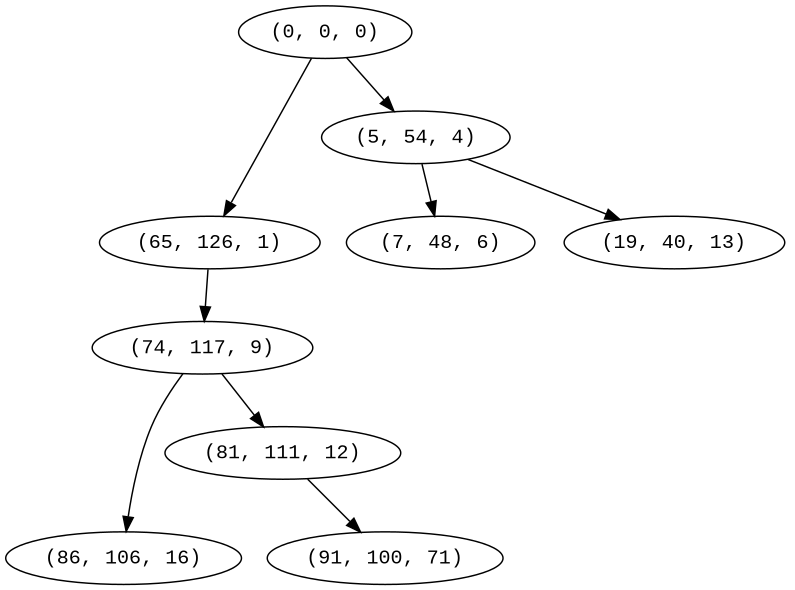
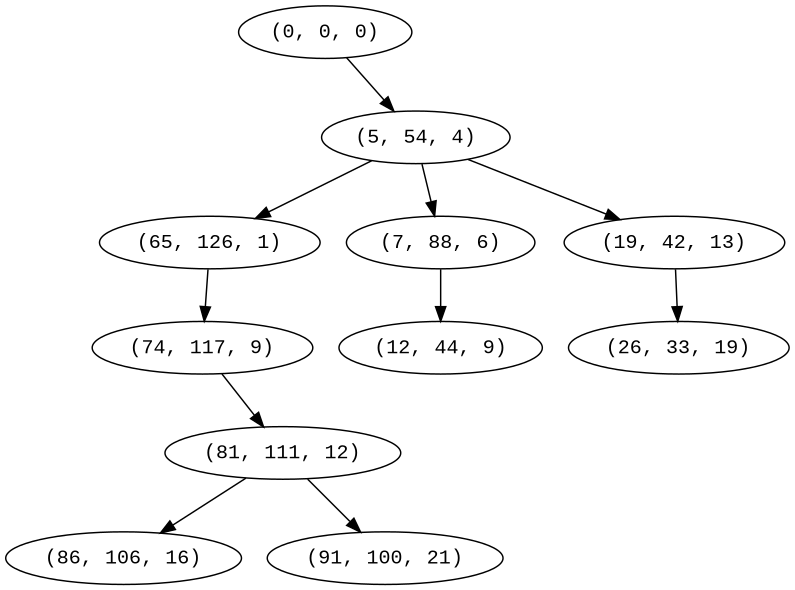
edge "(0, 0, 0)" -> "(65, 126, 1)": now "(5, 54, 4)" -> "(65, 126, 1)"
node "(7, 48, 6)": label "(7, 48, 6)" -> "(7, 88, 6)"
node "(19, 40, 13)": label "(19, 40, 13)" -> "(19, 42, 13)"
node "(12, 44, 9)": added
node "(26, 33, 19)": added
edge "(74, 117, 9)" -> "(86, 106, 16)": now "(81, 111, 12)" -> "(86, 106, 16)"
node "(91, 100, 71)": label "(91, 100, 71)" -> "(91, 100, 21)"
